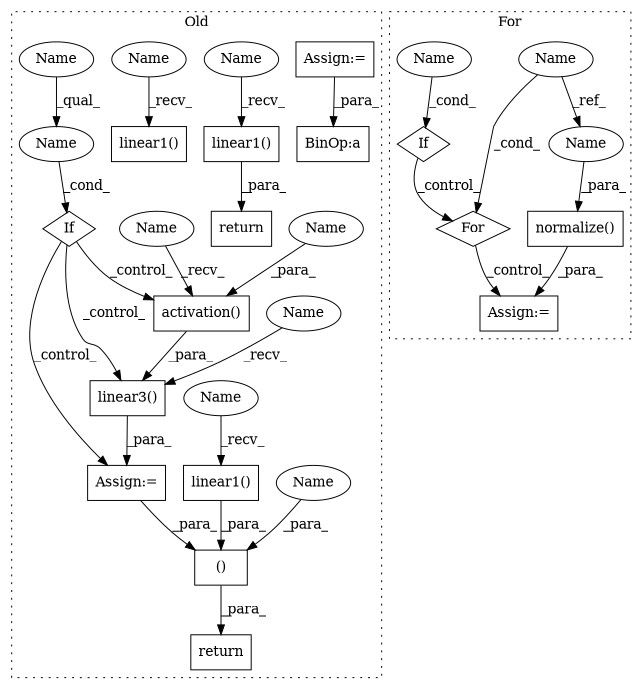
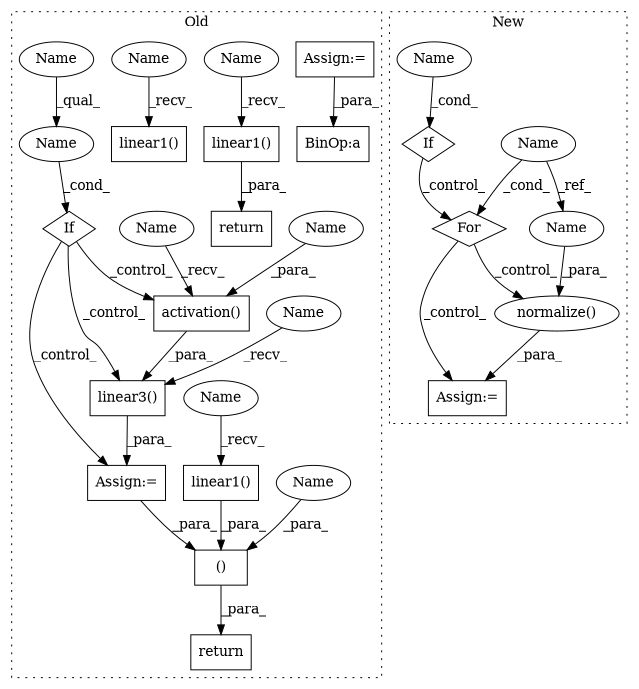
cluster "For": label "For" -> "New"
node "normalize()": shape box -> ellipse
edge "For" -> "normalize()": added, label "_control_"
